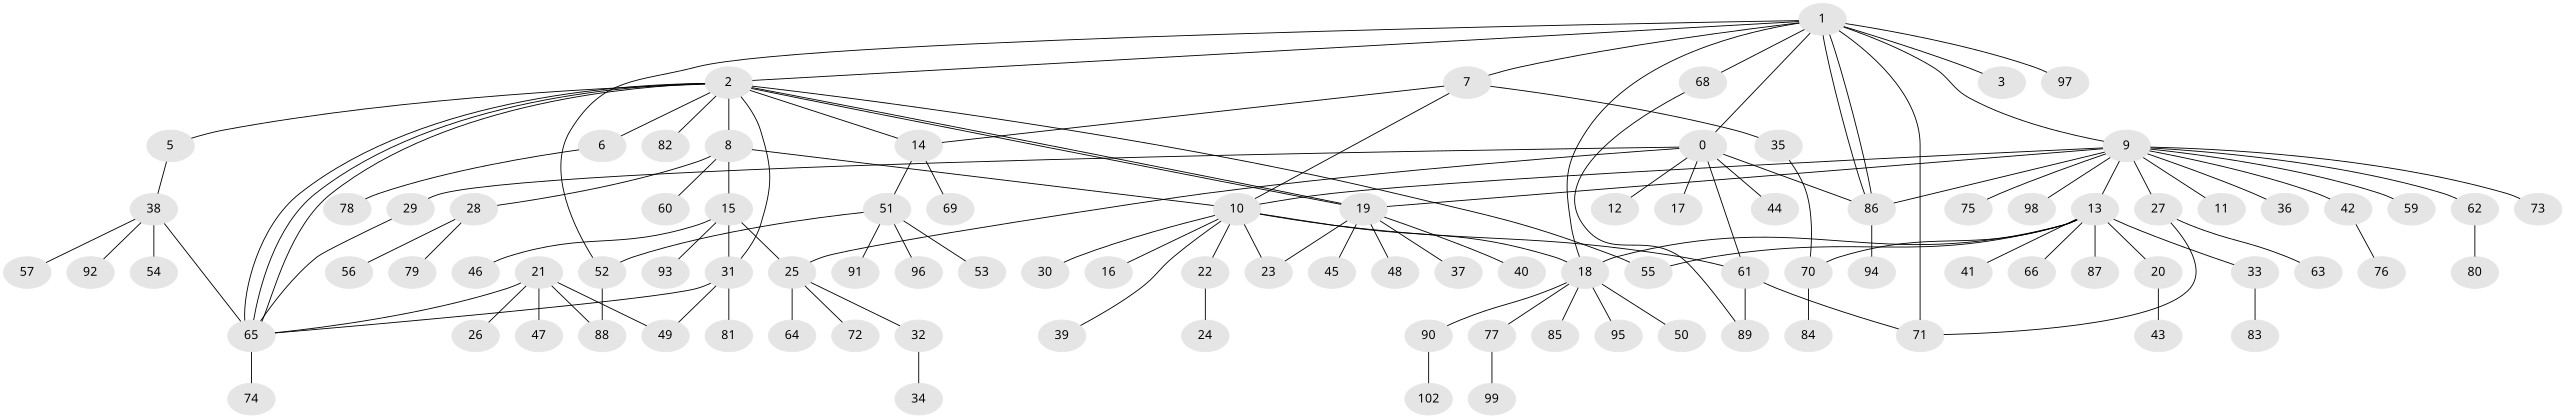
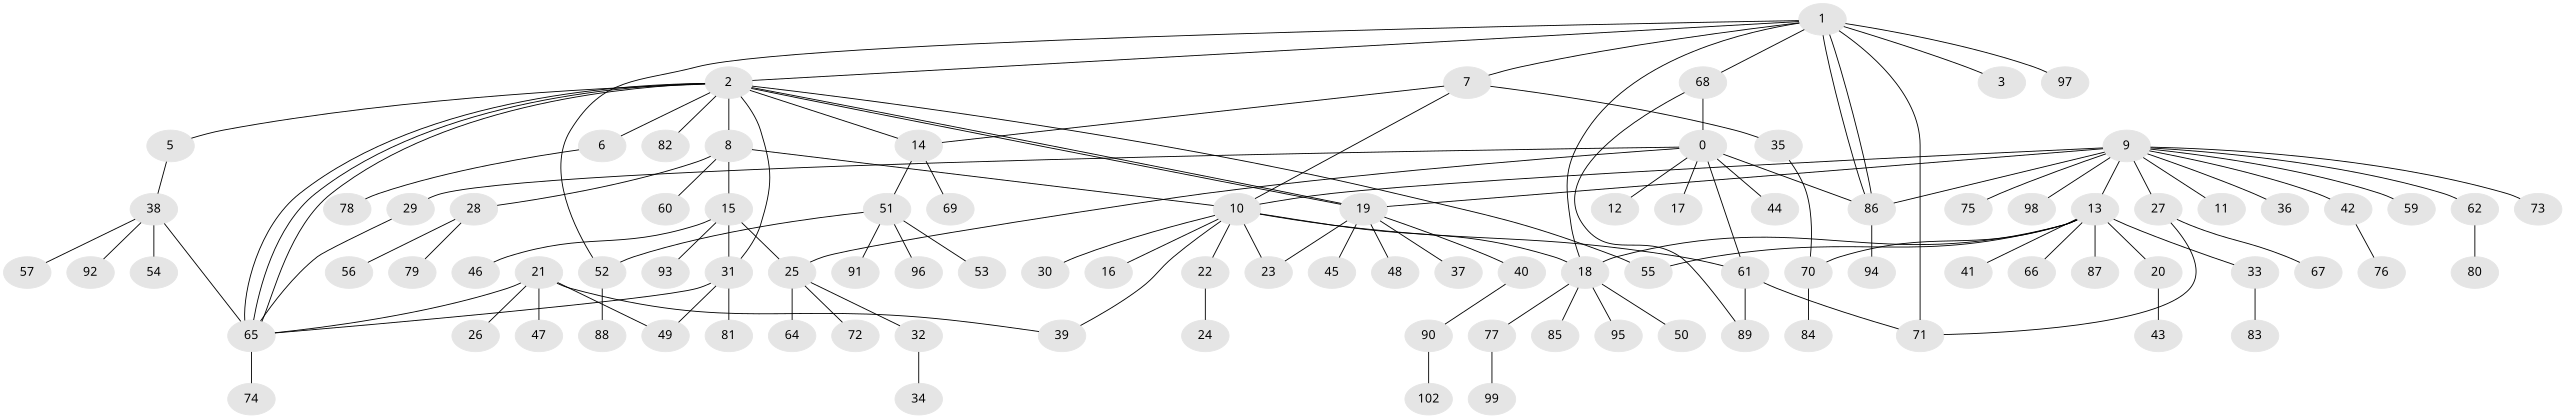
edge "1" -- "0": now "68" -- "0"
edge "1" -- "9": removed
node "63": label "63" -> "67"
edge "21" -- "88": now "21" -- "39"
edge "18" -- "90": now "40" -- "90"
